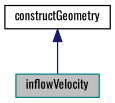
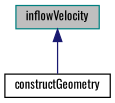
edge "inflowVelocity" -> "constructGeometry": reversed
